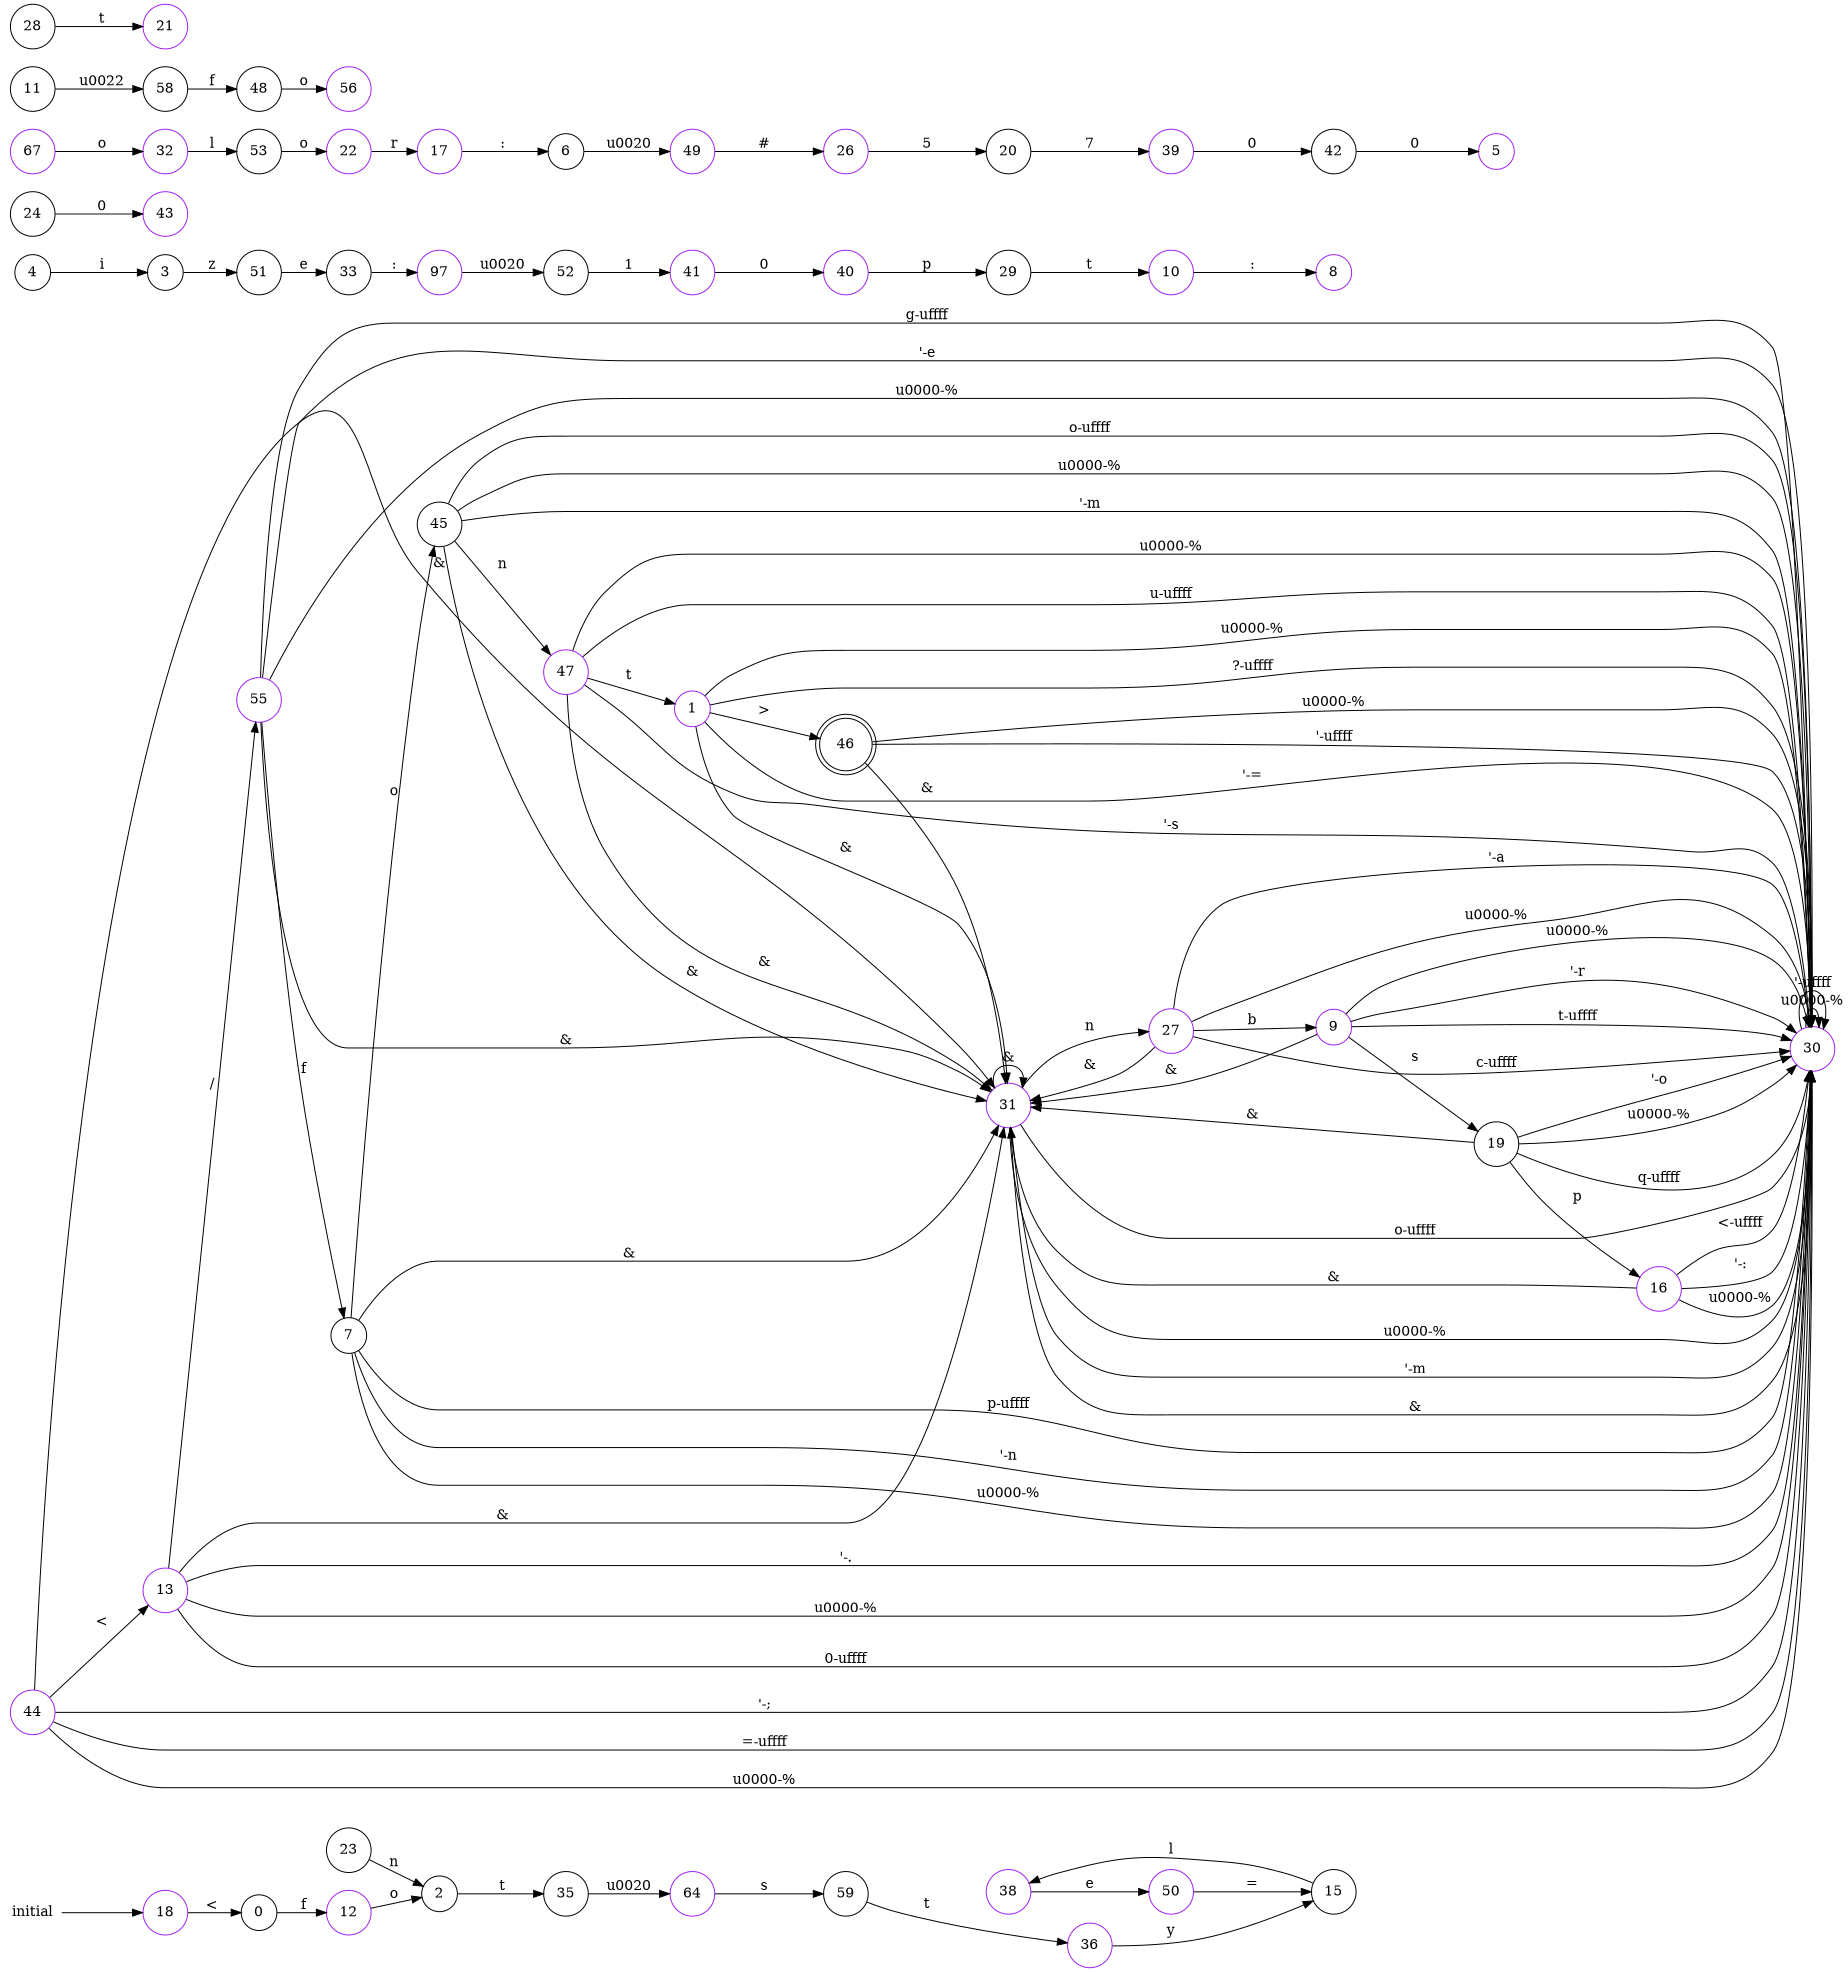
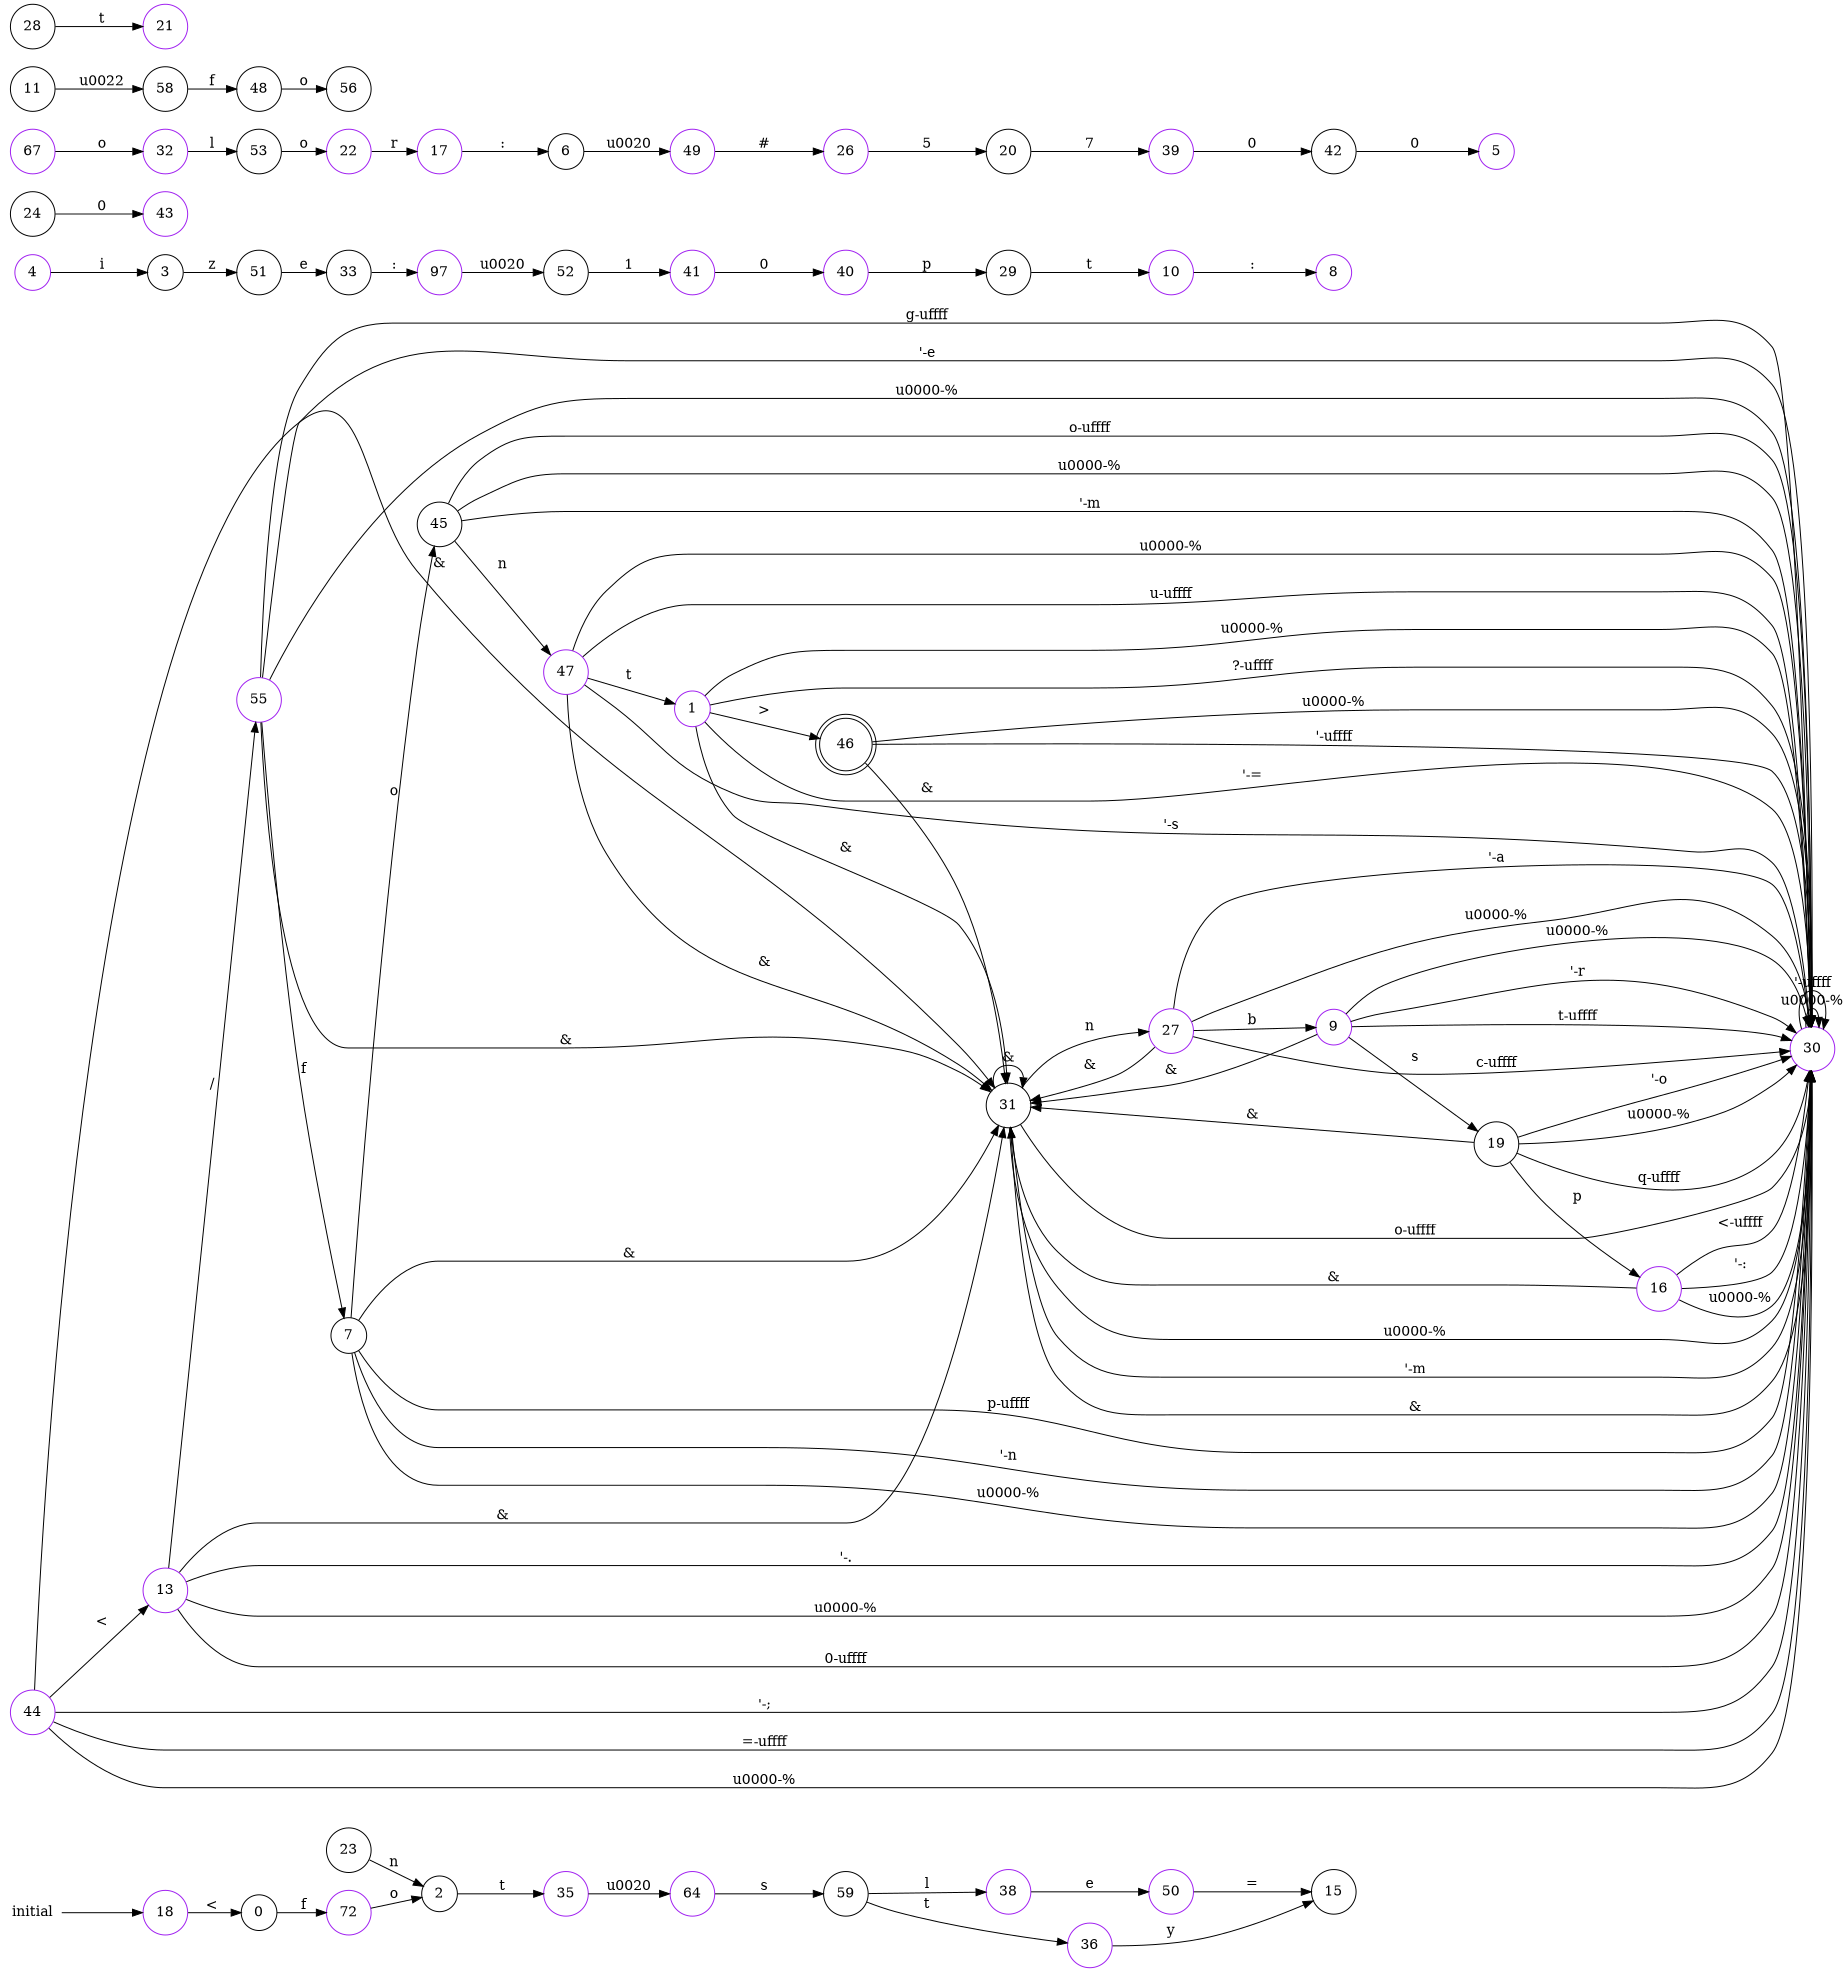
node "56": color purple -> black
node "4": color black -> purple
edge "45" -> "31": removed, label "&"
node "31": color purple -> black
edge "15" -> "38": now "59" -> "38"
node "35": color black -> purple
node "12": label "12" -> "72"
